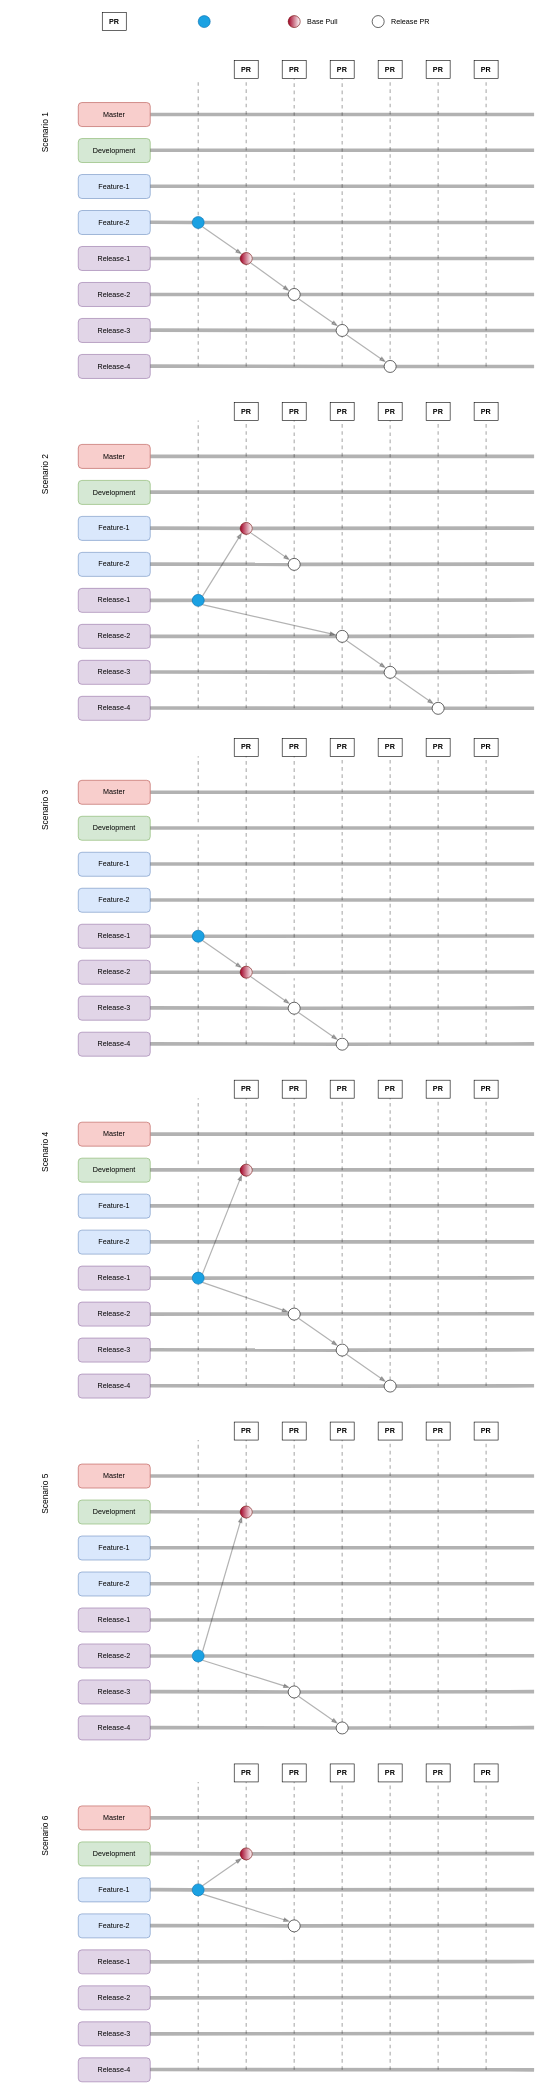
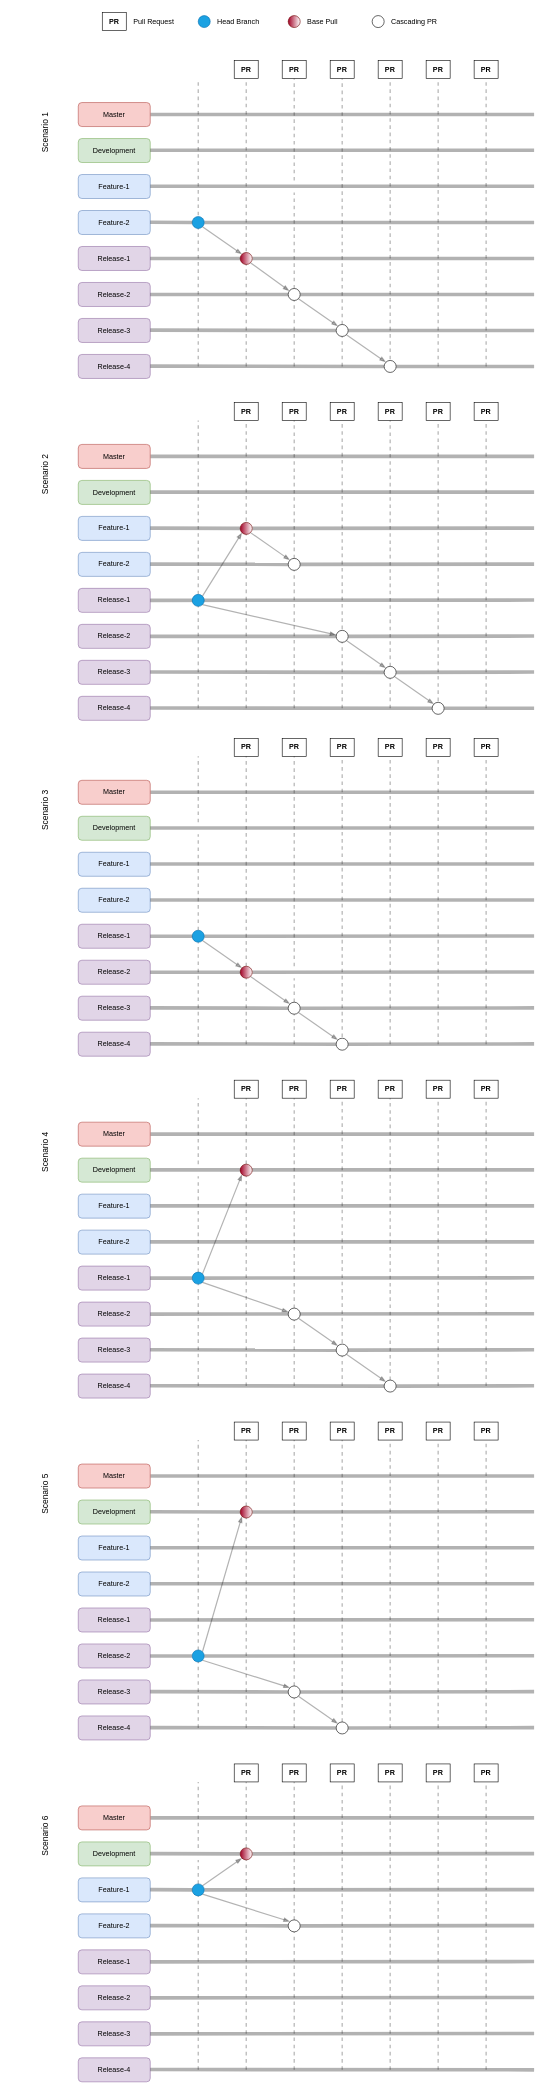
node "Pull Request": added
node "Head Branch": added
node "Release PR": label "Release PR" -> "Cascading PR"
